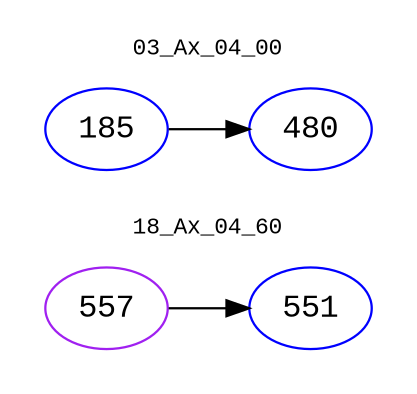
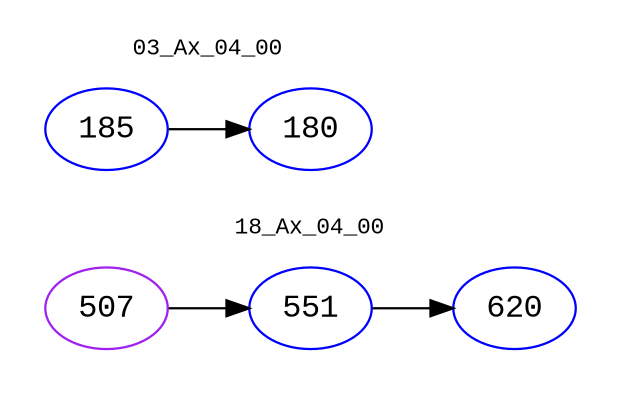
node "480": label "480" -> "180"
cluster "18_Ax_04_60": label "18_Ax_04_60" -> "18_Ax_04_00"
node "557": label "557" -> "507"
node "620": added
